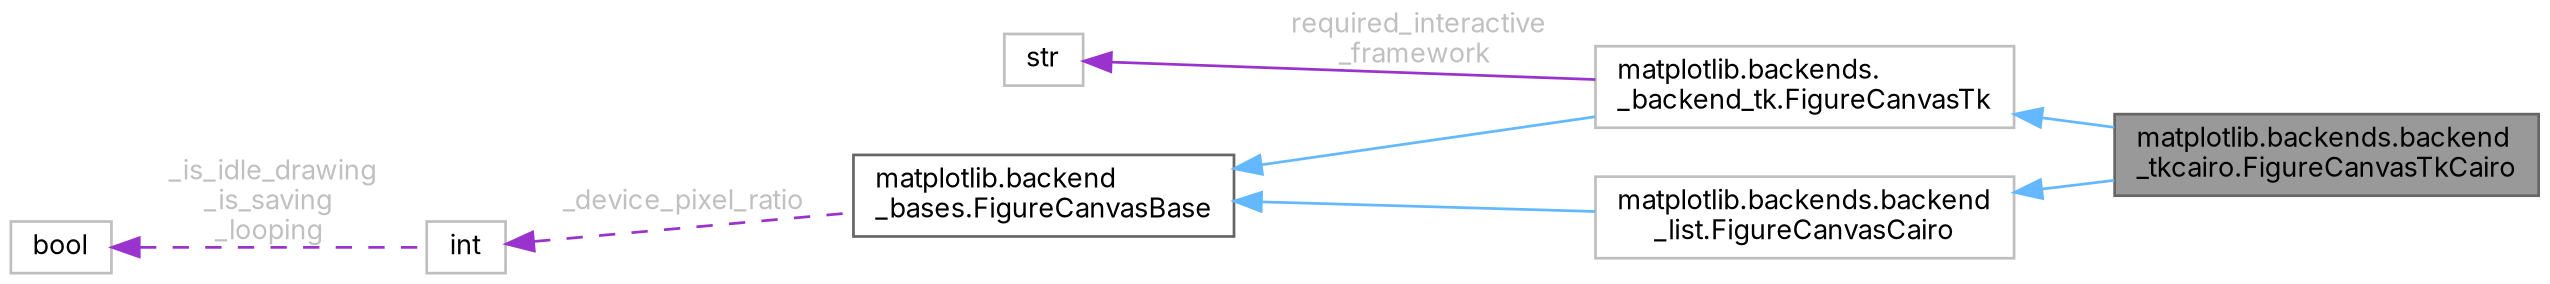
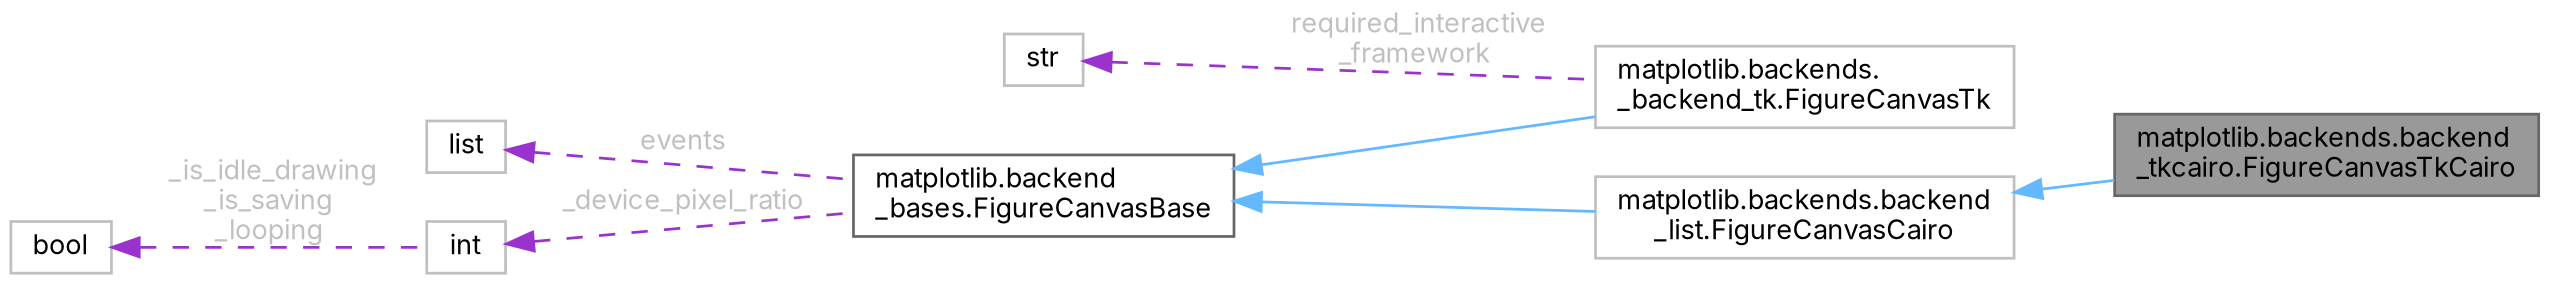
edge "matplotlib.backends. _backend_tk.FigureCanvasTk" -> "str": style solid -> dashed
edge "matplotlib.backends.backend _tkcairo.FigureCanvasTkCairo" -> "matplotlib.backends. _backend_tk.FigureCanvasTk": removed
node "list": added
